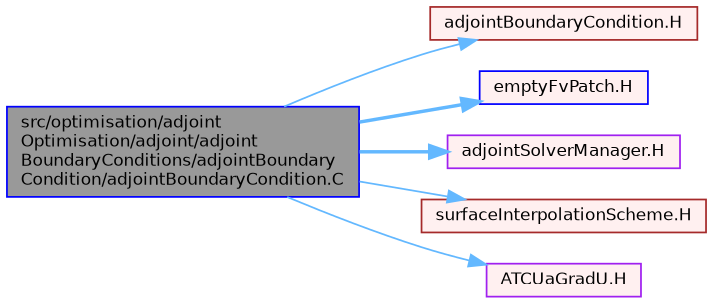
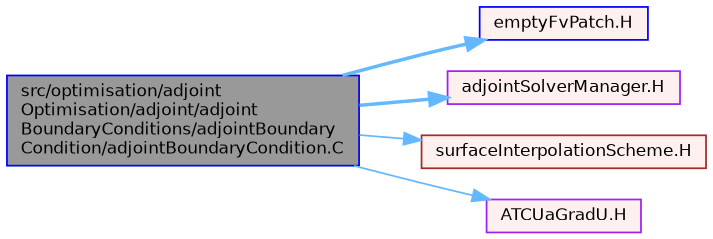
node "adjointBoundaryCondition.H": removed
